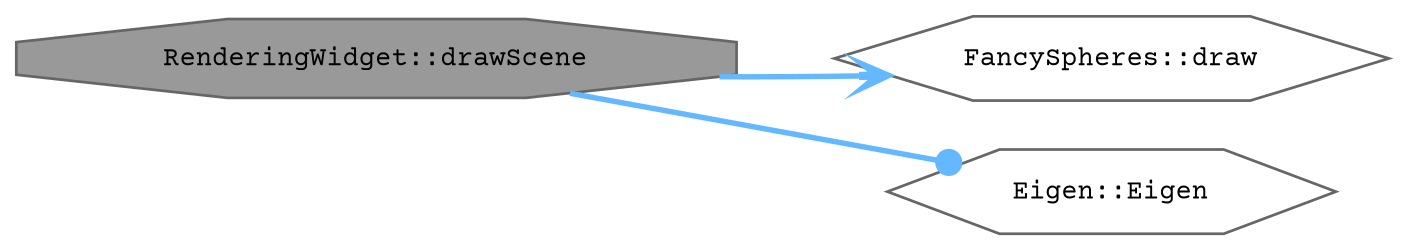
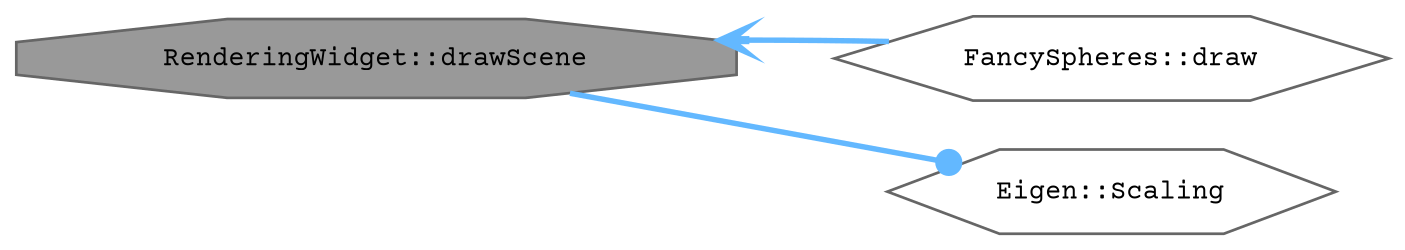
edge "RenderingWidget::drawScene" -> "FancySpheres::draw": reversed
node "Eigen::Eigen": label "Eigen::Eigen" -> "Eigen::Scaling"
